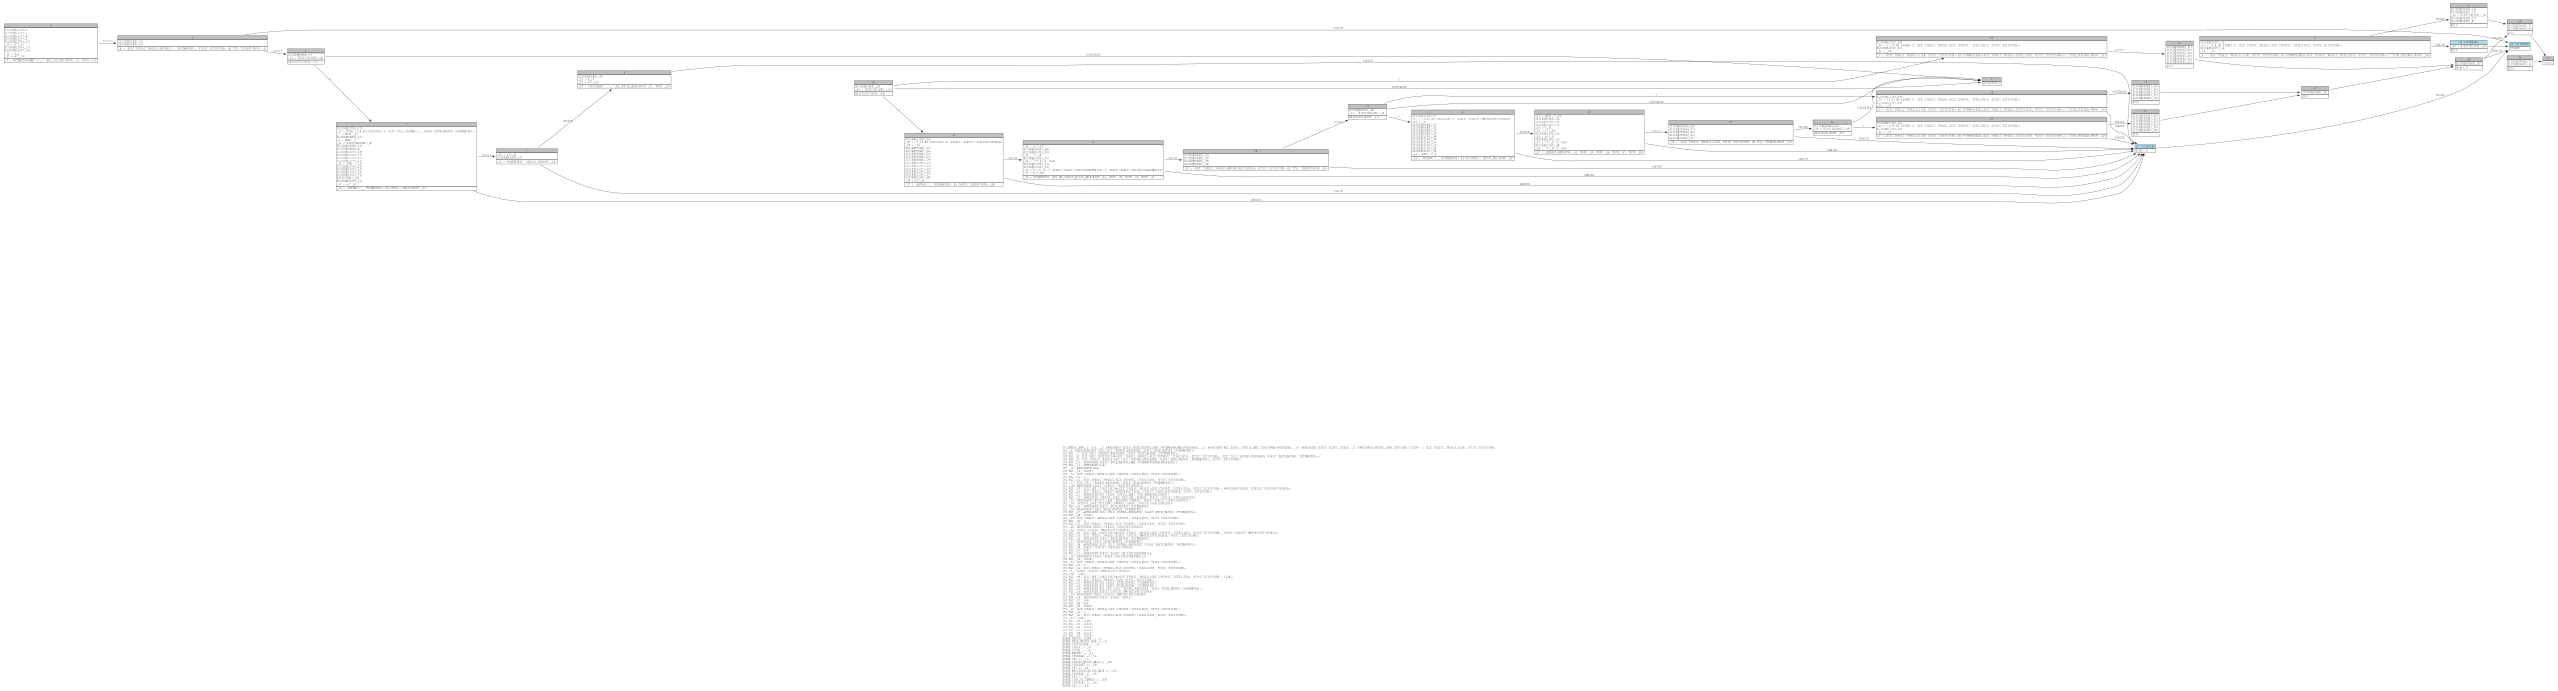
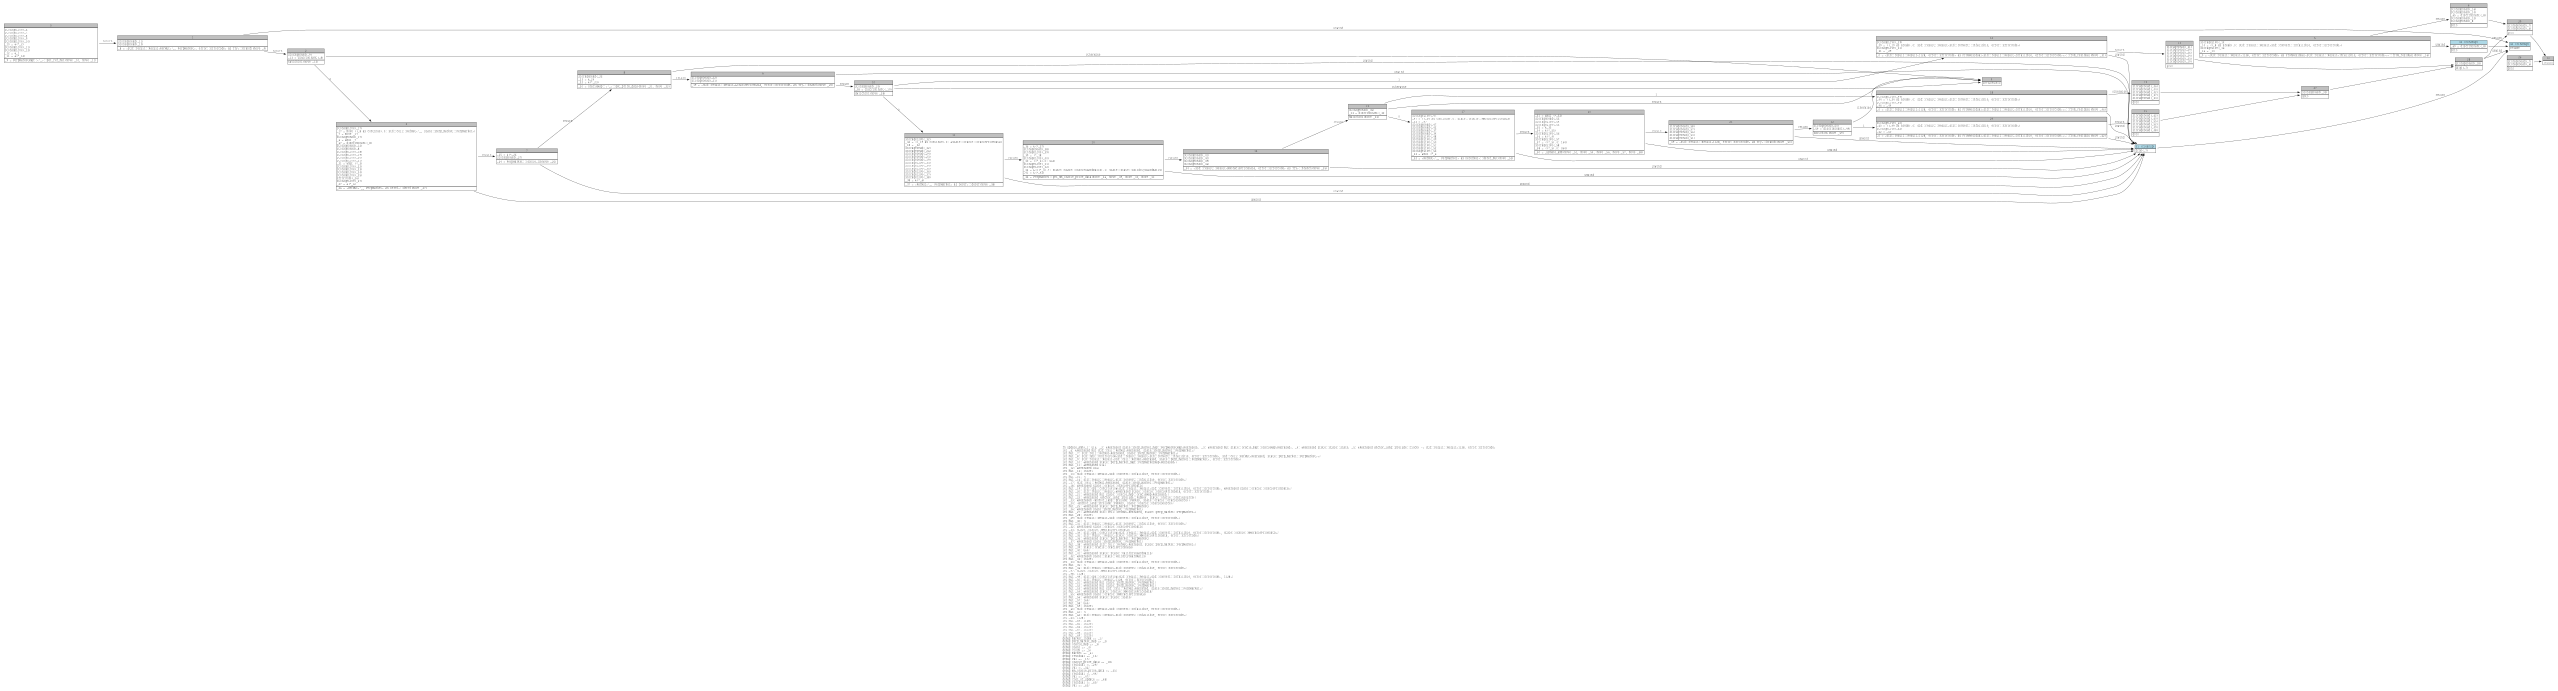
node "9": added
edge "12" -> "31 (cleanup)": added, label "unwind"
edge "16" -> "4": label "otherwise" -> "return"
